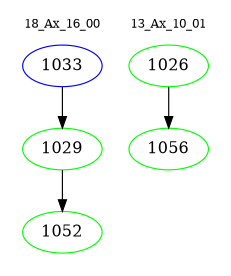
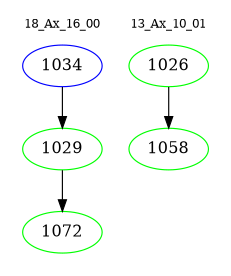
node "1033": label "1033" -> "1034"
node "1056": label "1056" -> "1058"
node "1052": label "1052" -> "1072"
